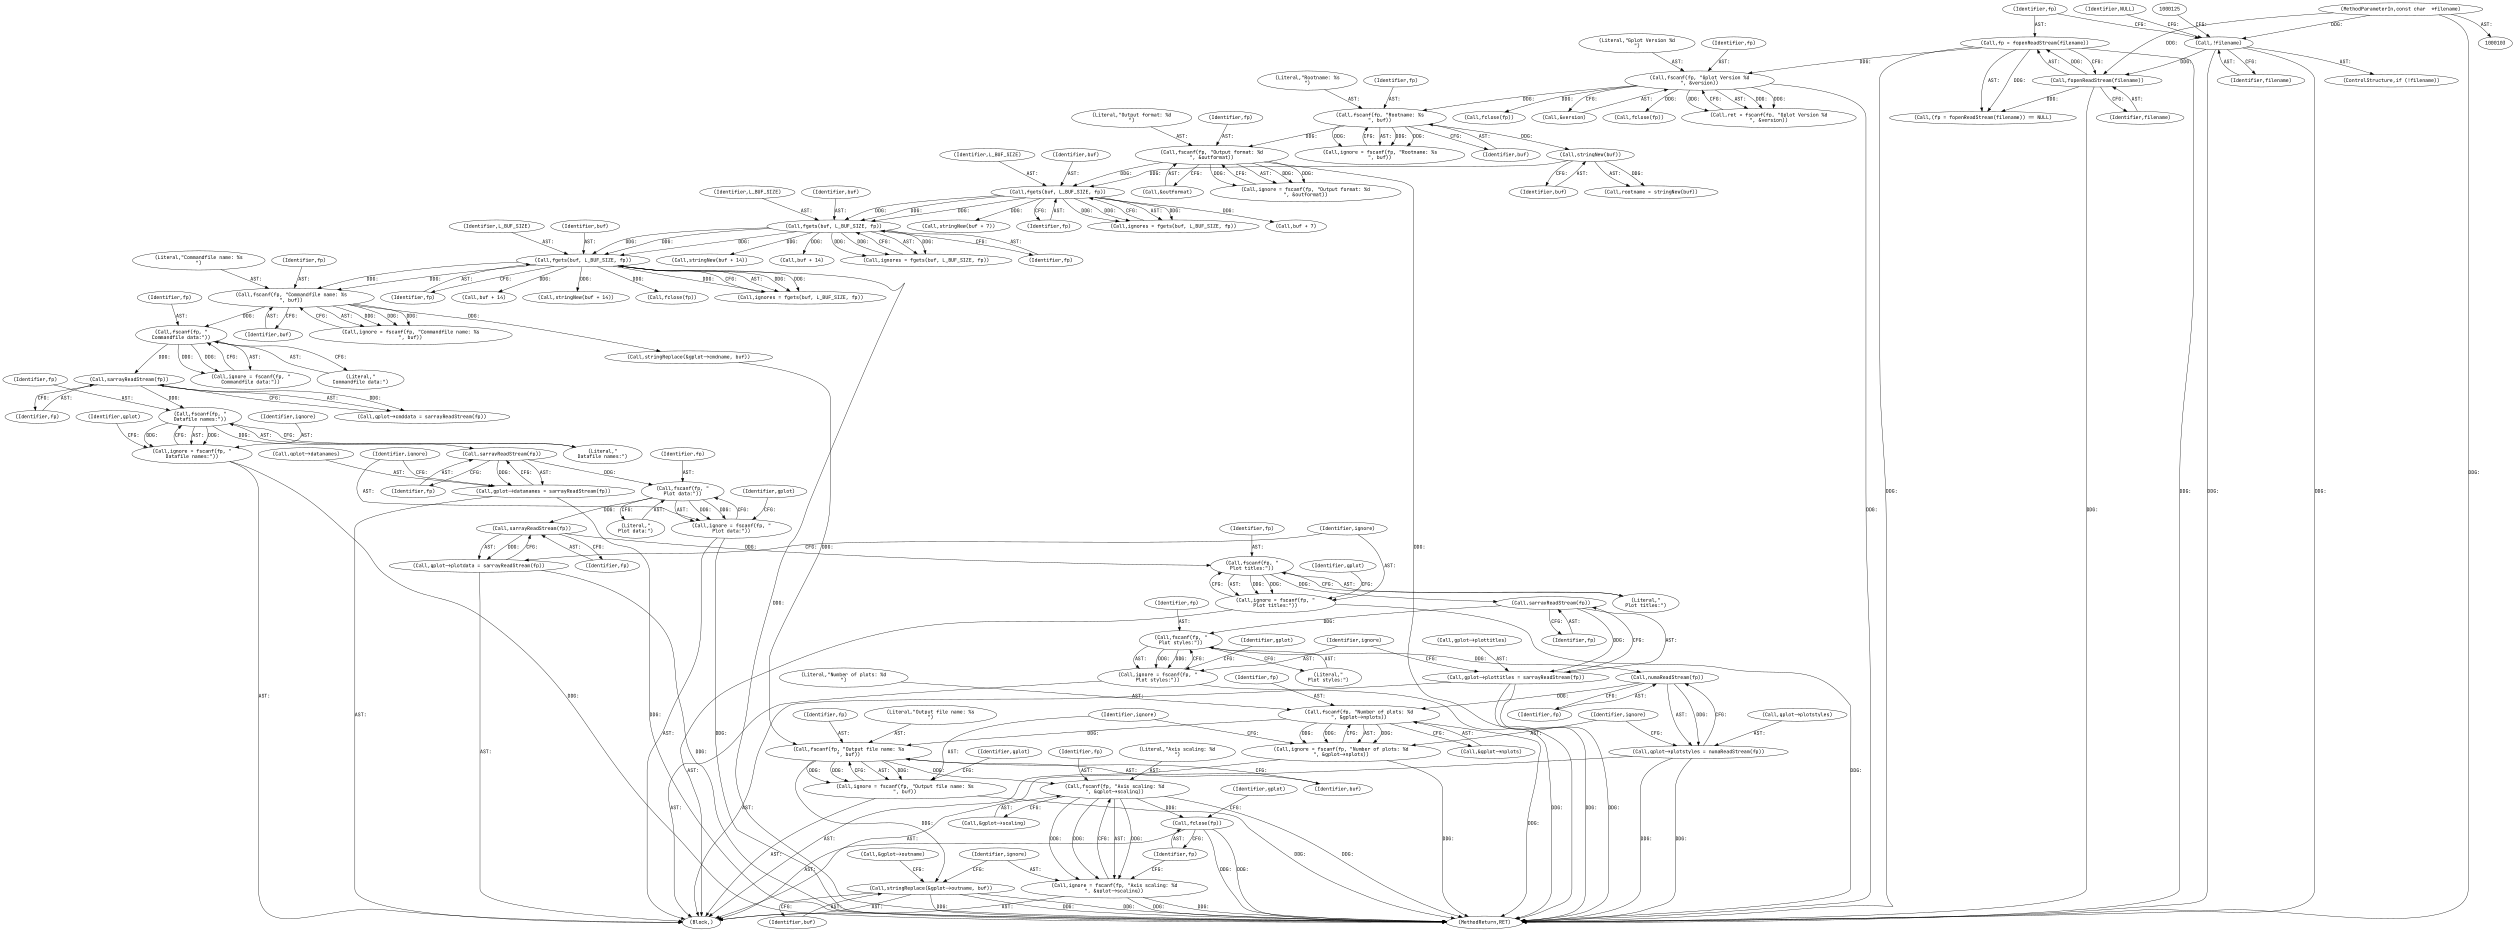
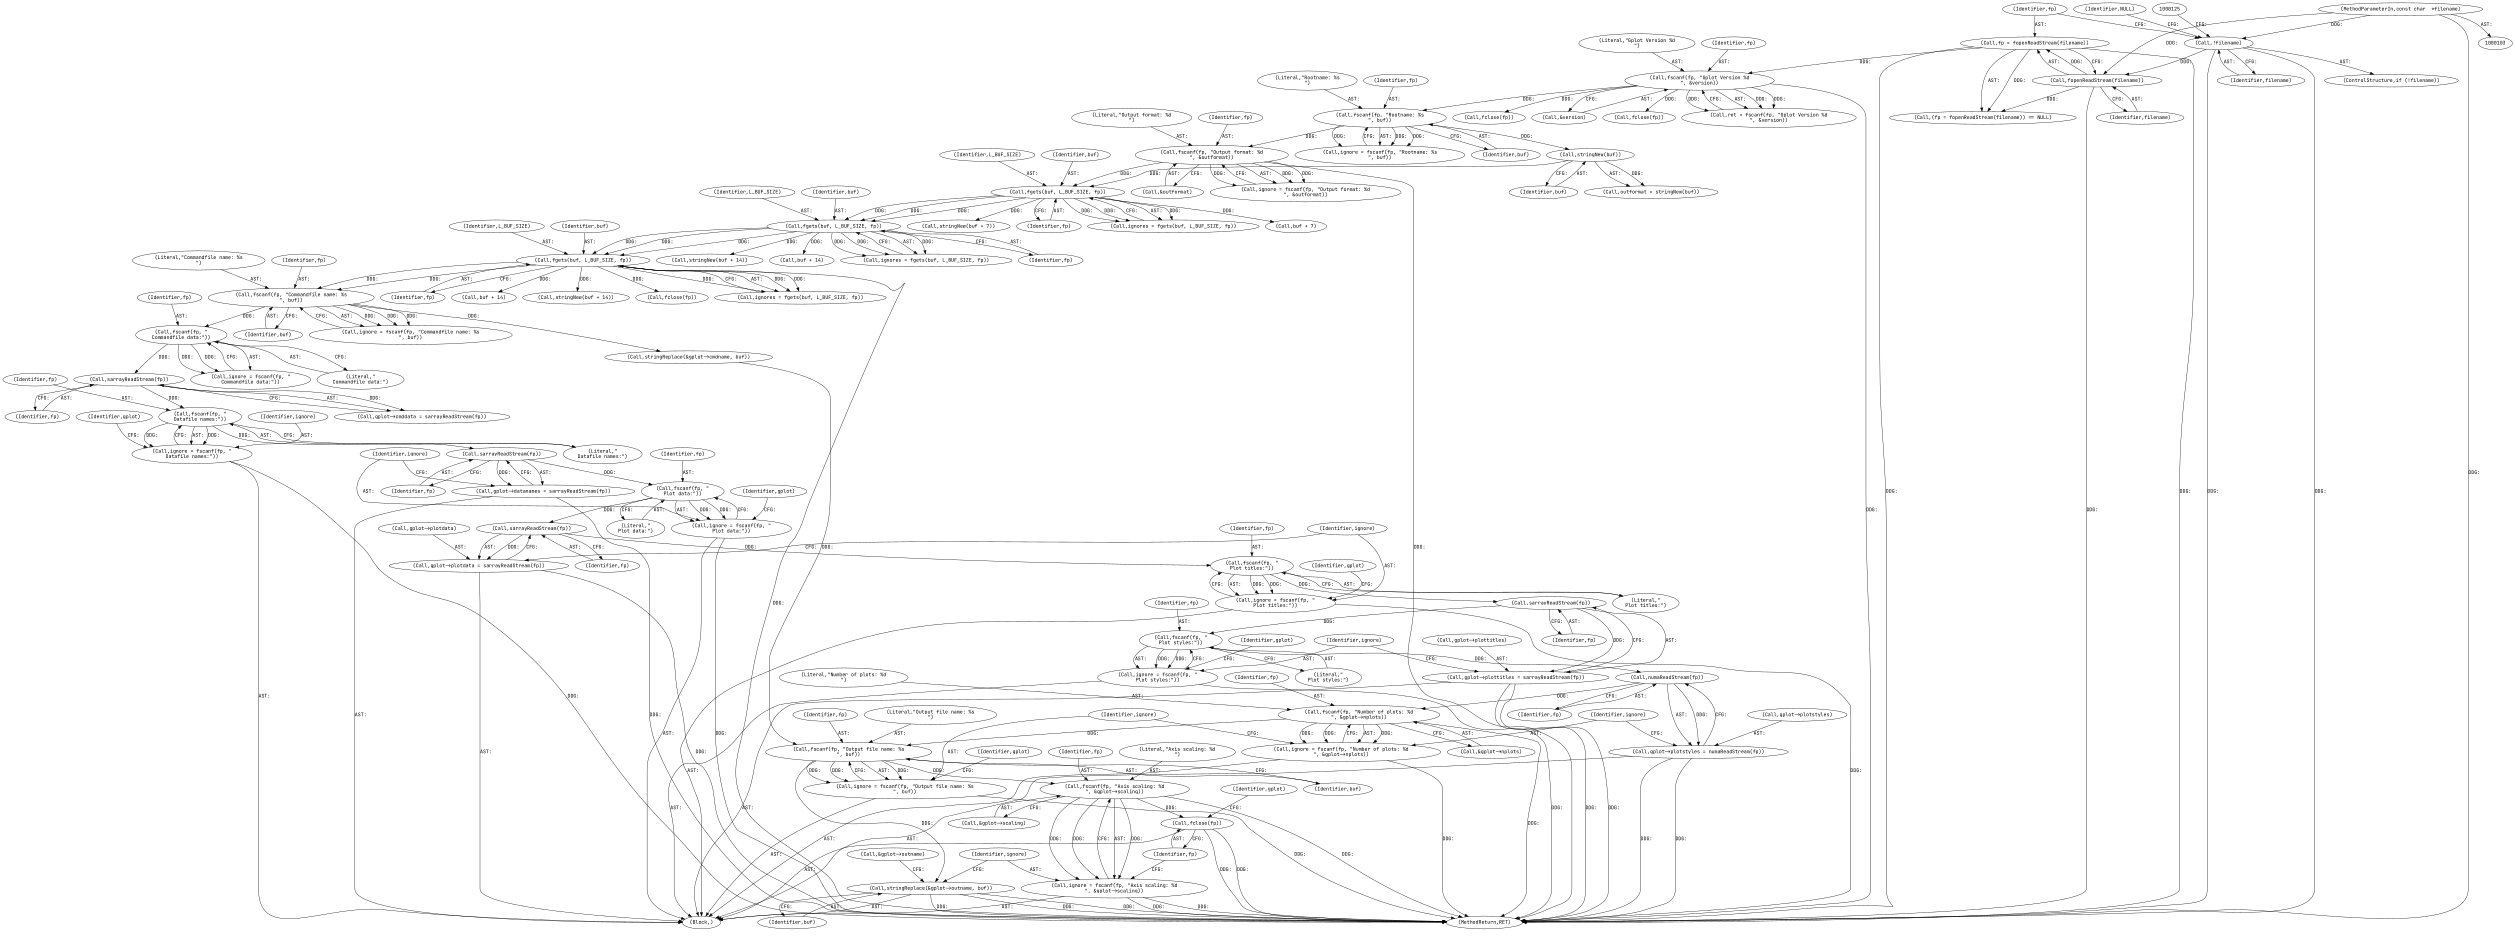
node "(Call,rootname = stringNew(buf))": label "(Call,rootname = stringNew(buf))" -> "(Call,outformat = stringNew(buf))"
node "(Call,gplot->datanames)": removed
node "(Call,gplot->plotdata)": added
